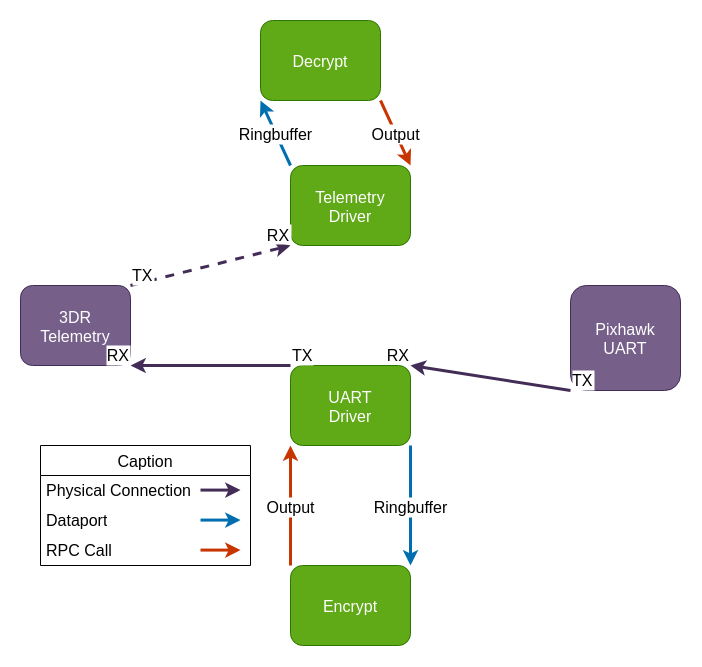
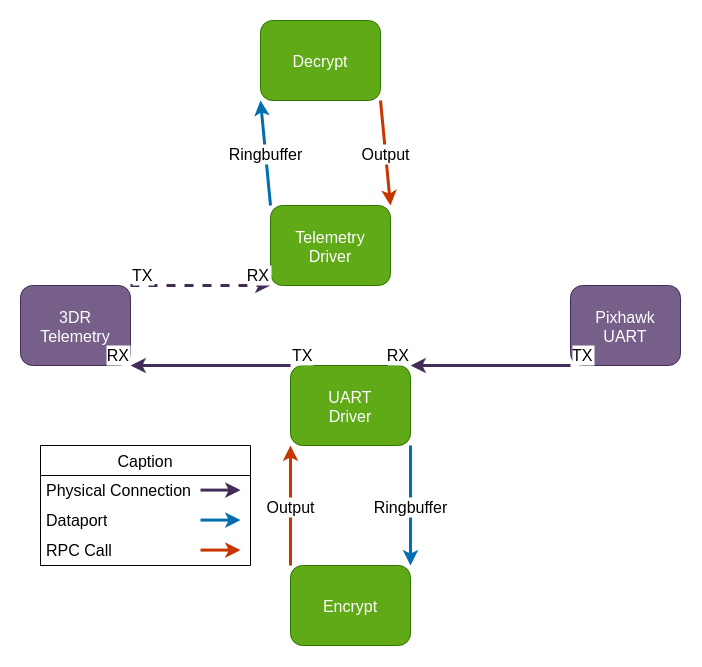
node "Telemetry Driver": moved (351, 206) -> (331, 246)
node "Pixhawk UART": size 110x105 -> 110x80
